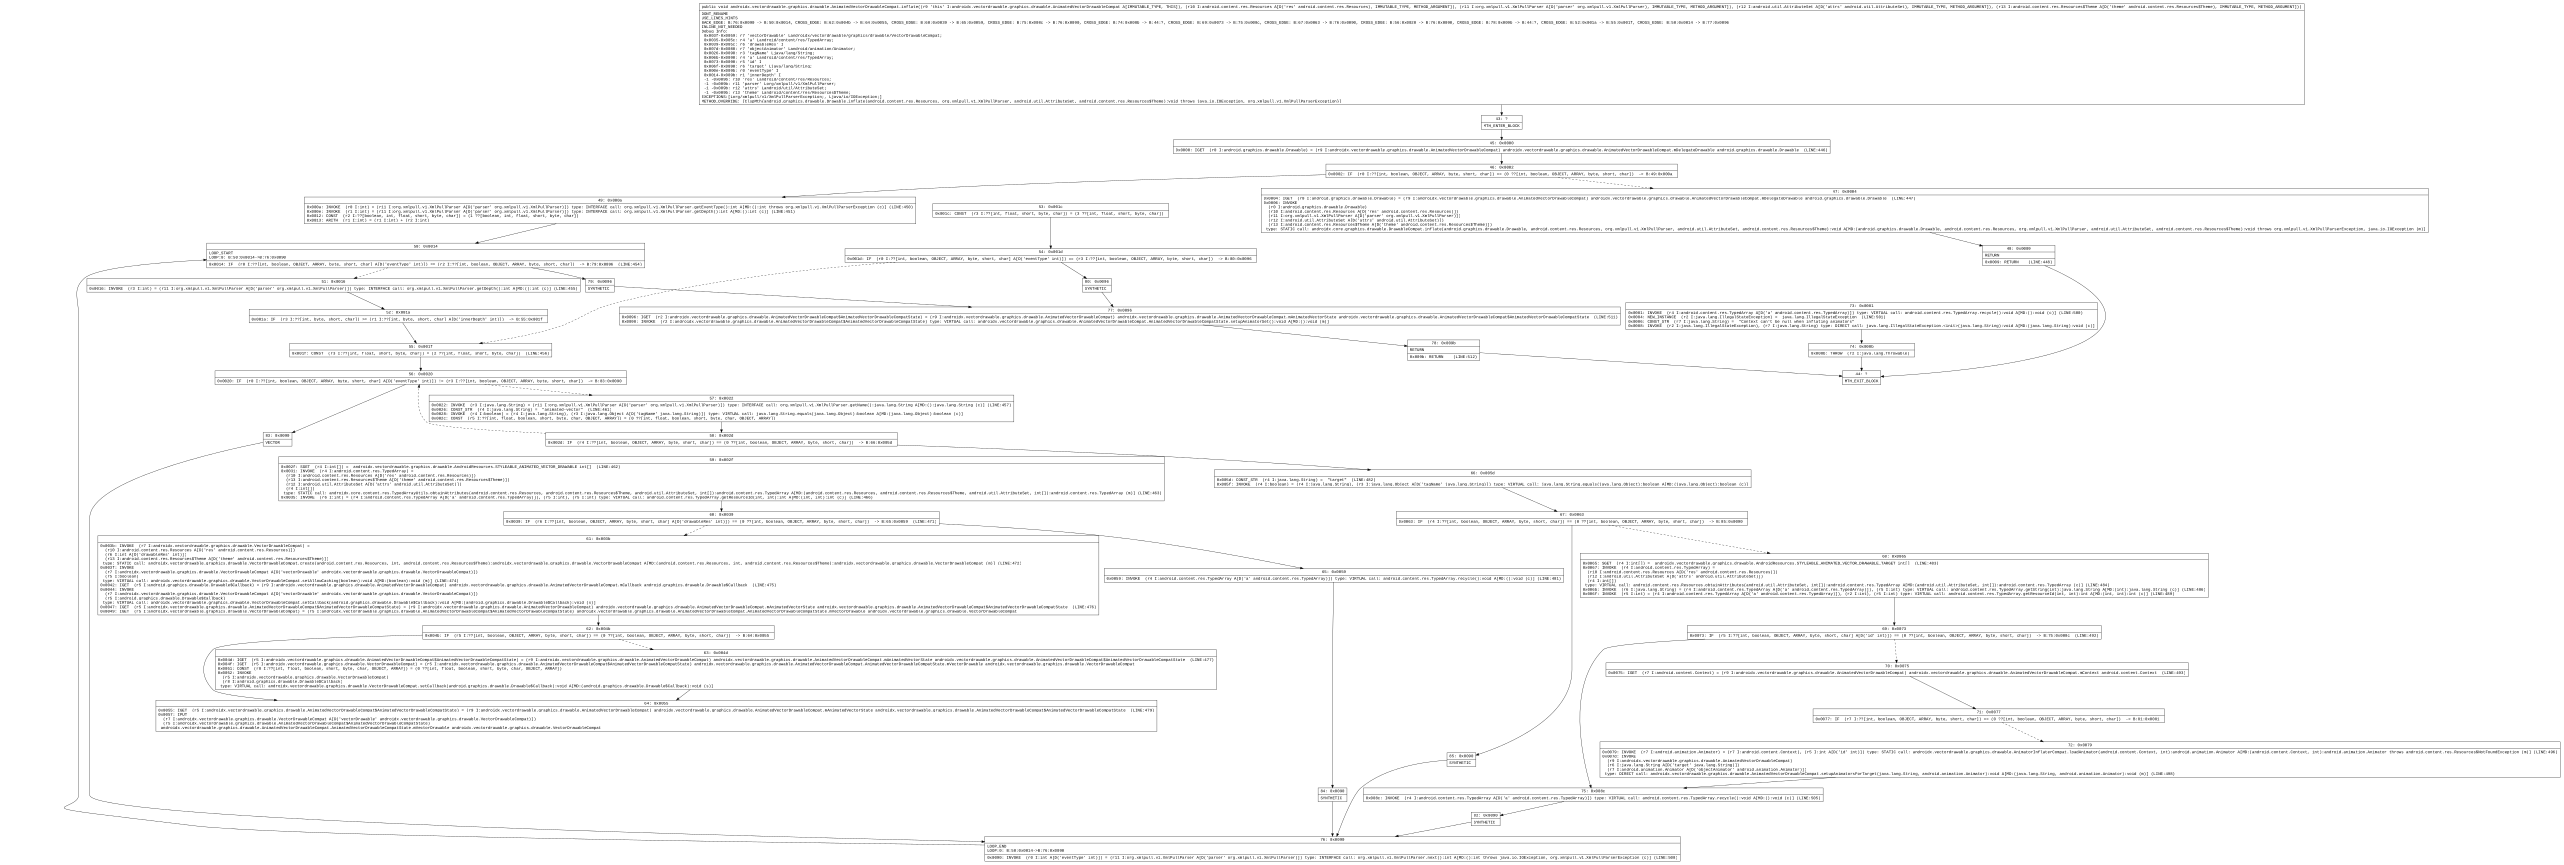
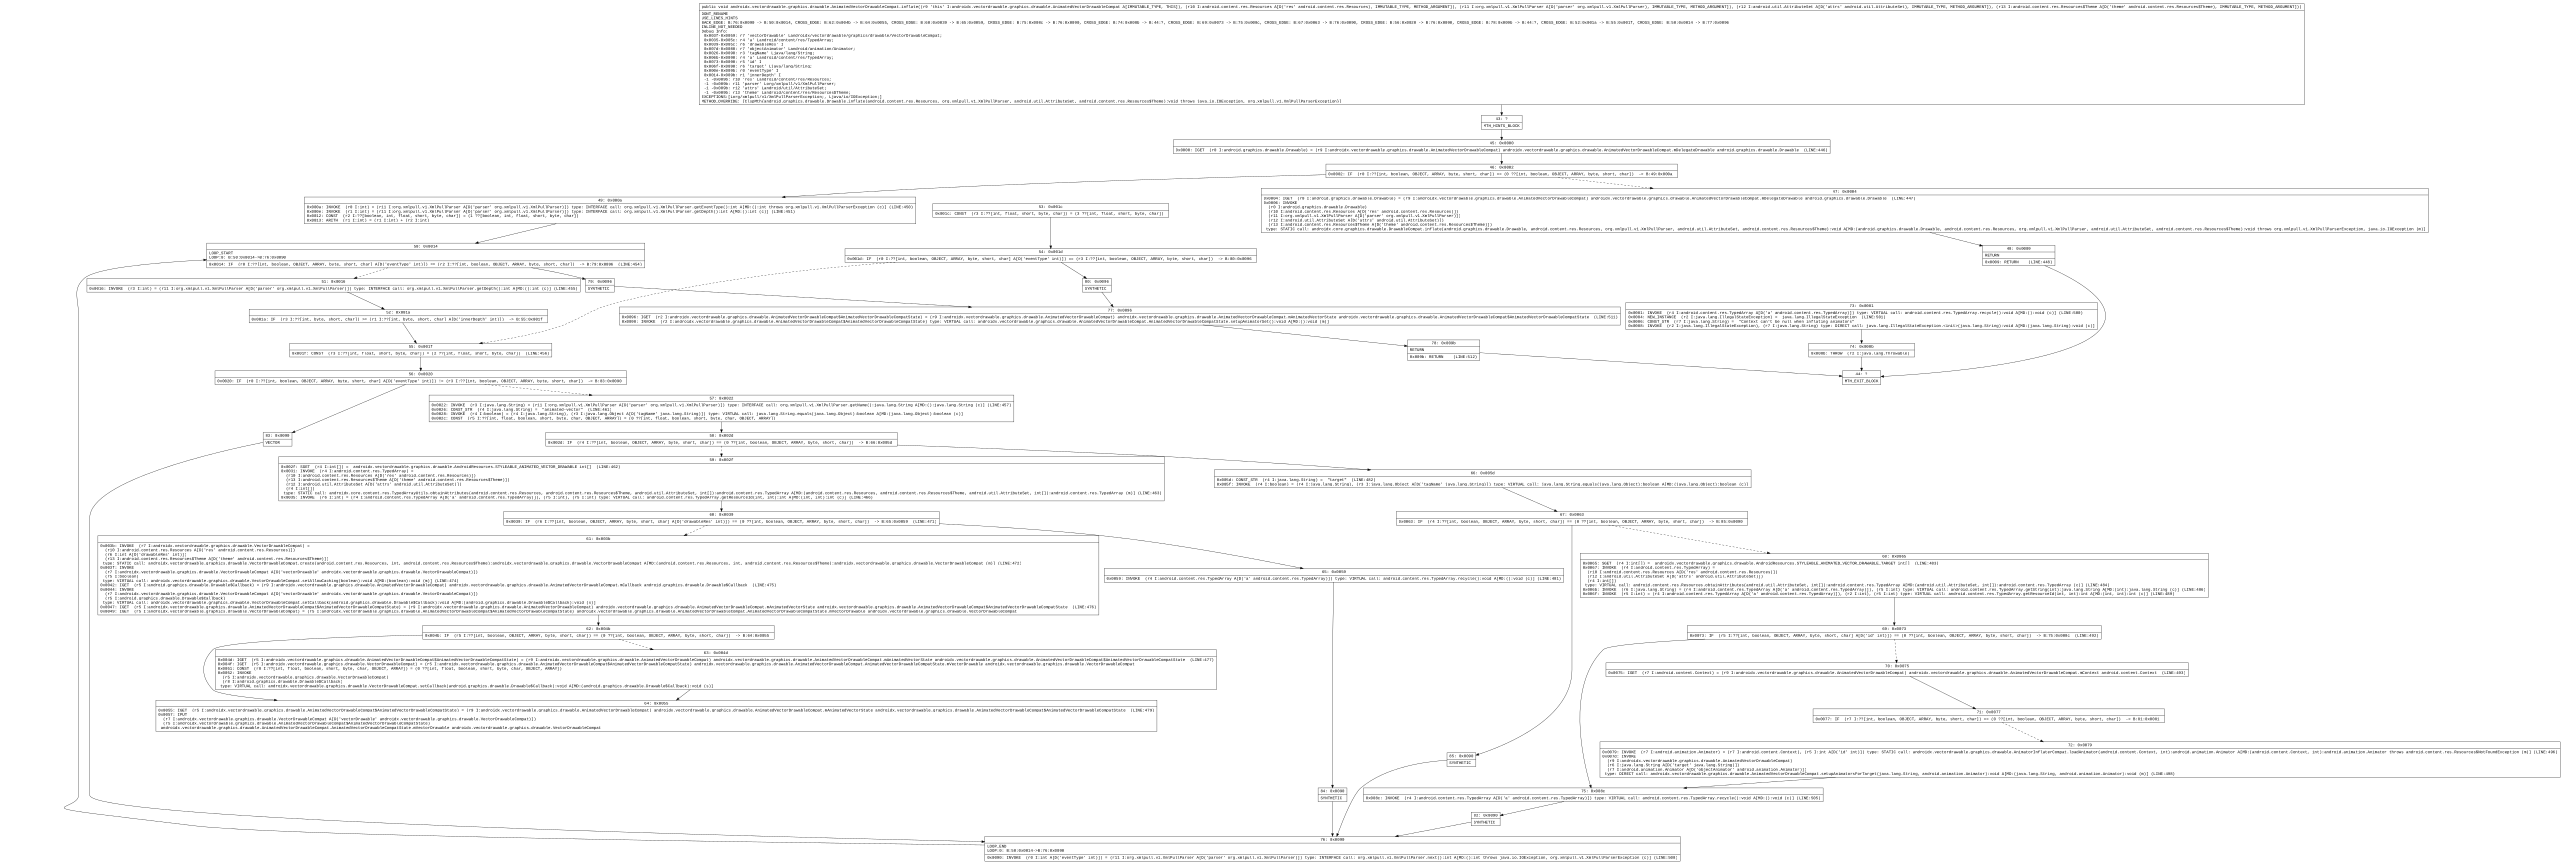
node "43: ?": text "MTH_ENTER_BLOCK" -> "MTH_HINTS_BLOCK"
edge "58: 0x002d" -> "56: 0x0020": now "58: 0x002d" -> "59: 0x002f"
